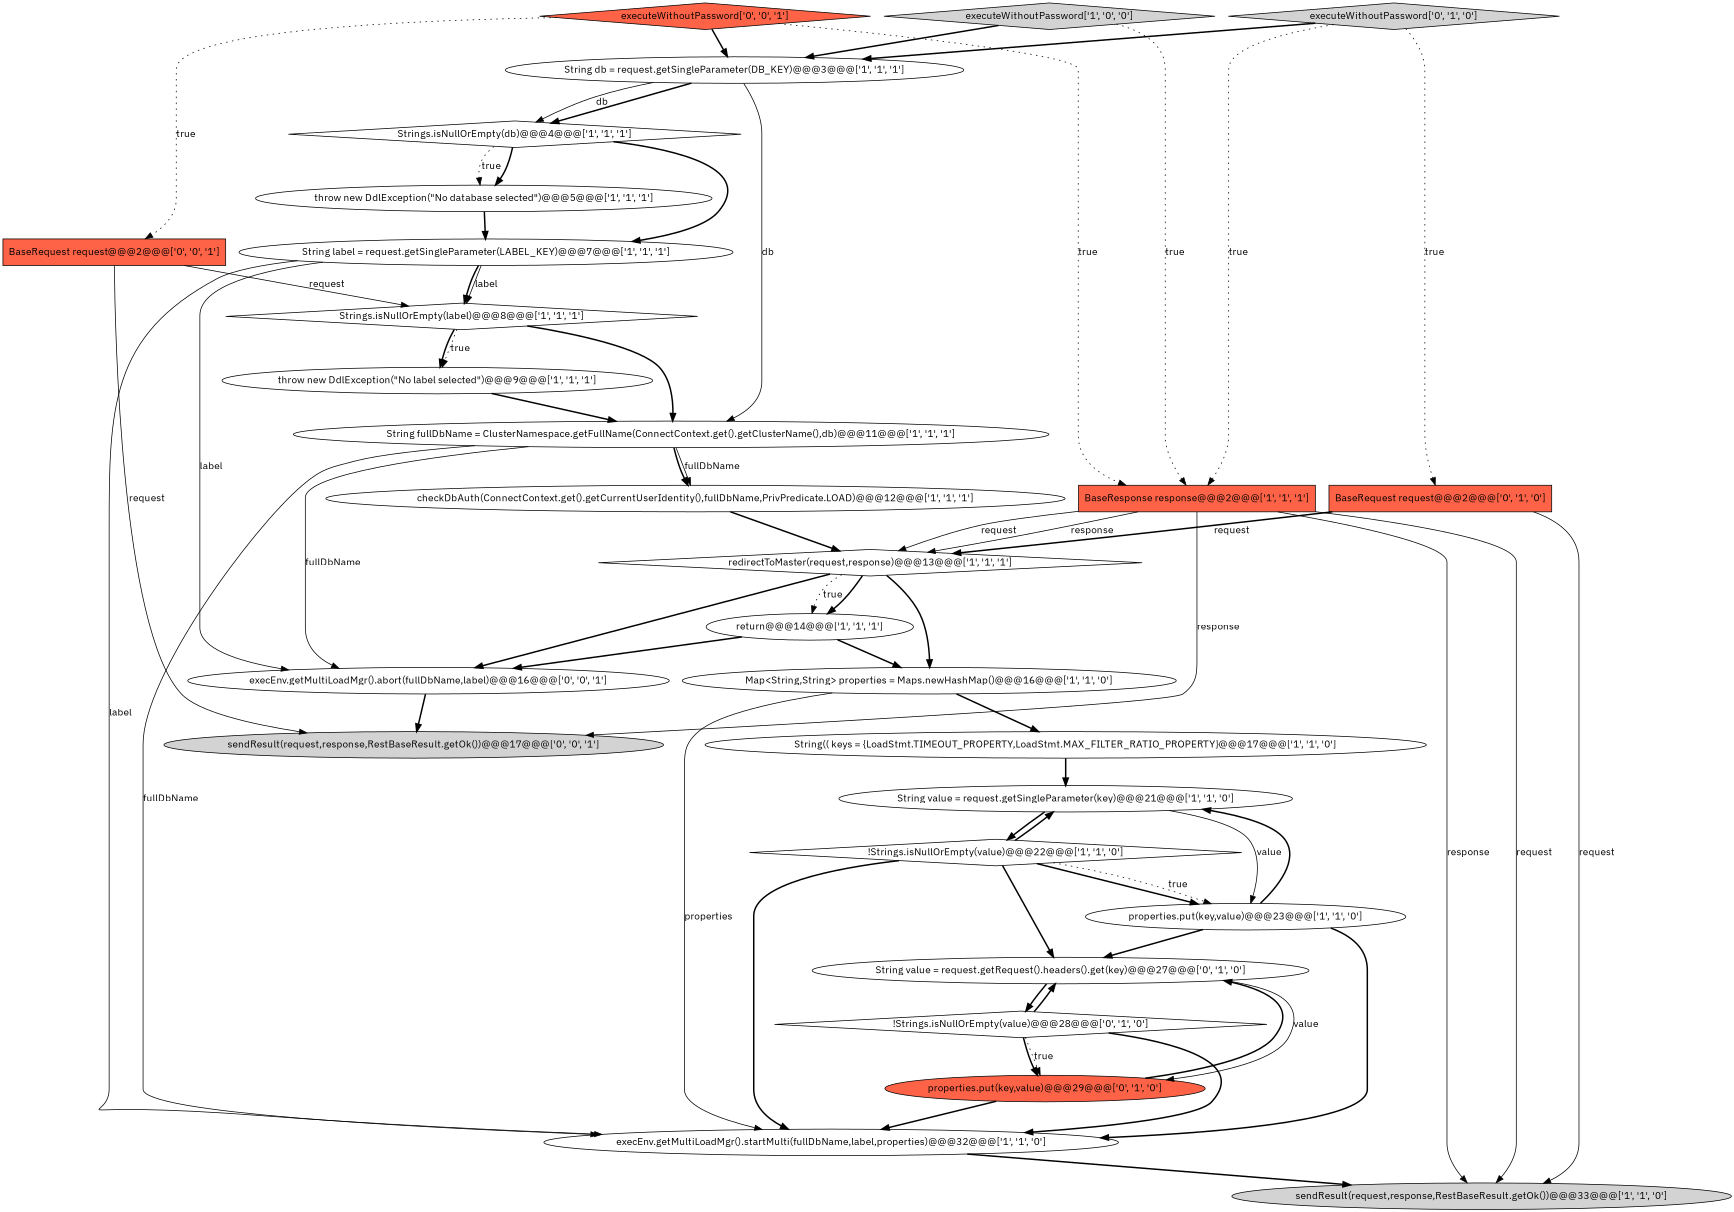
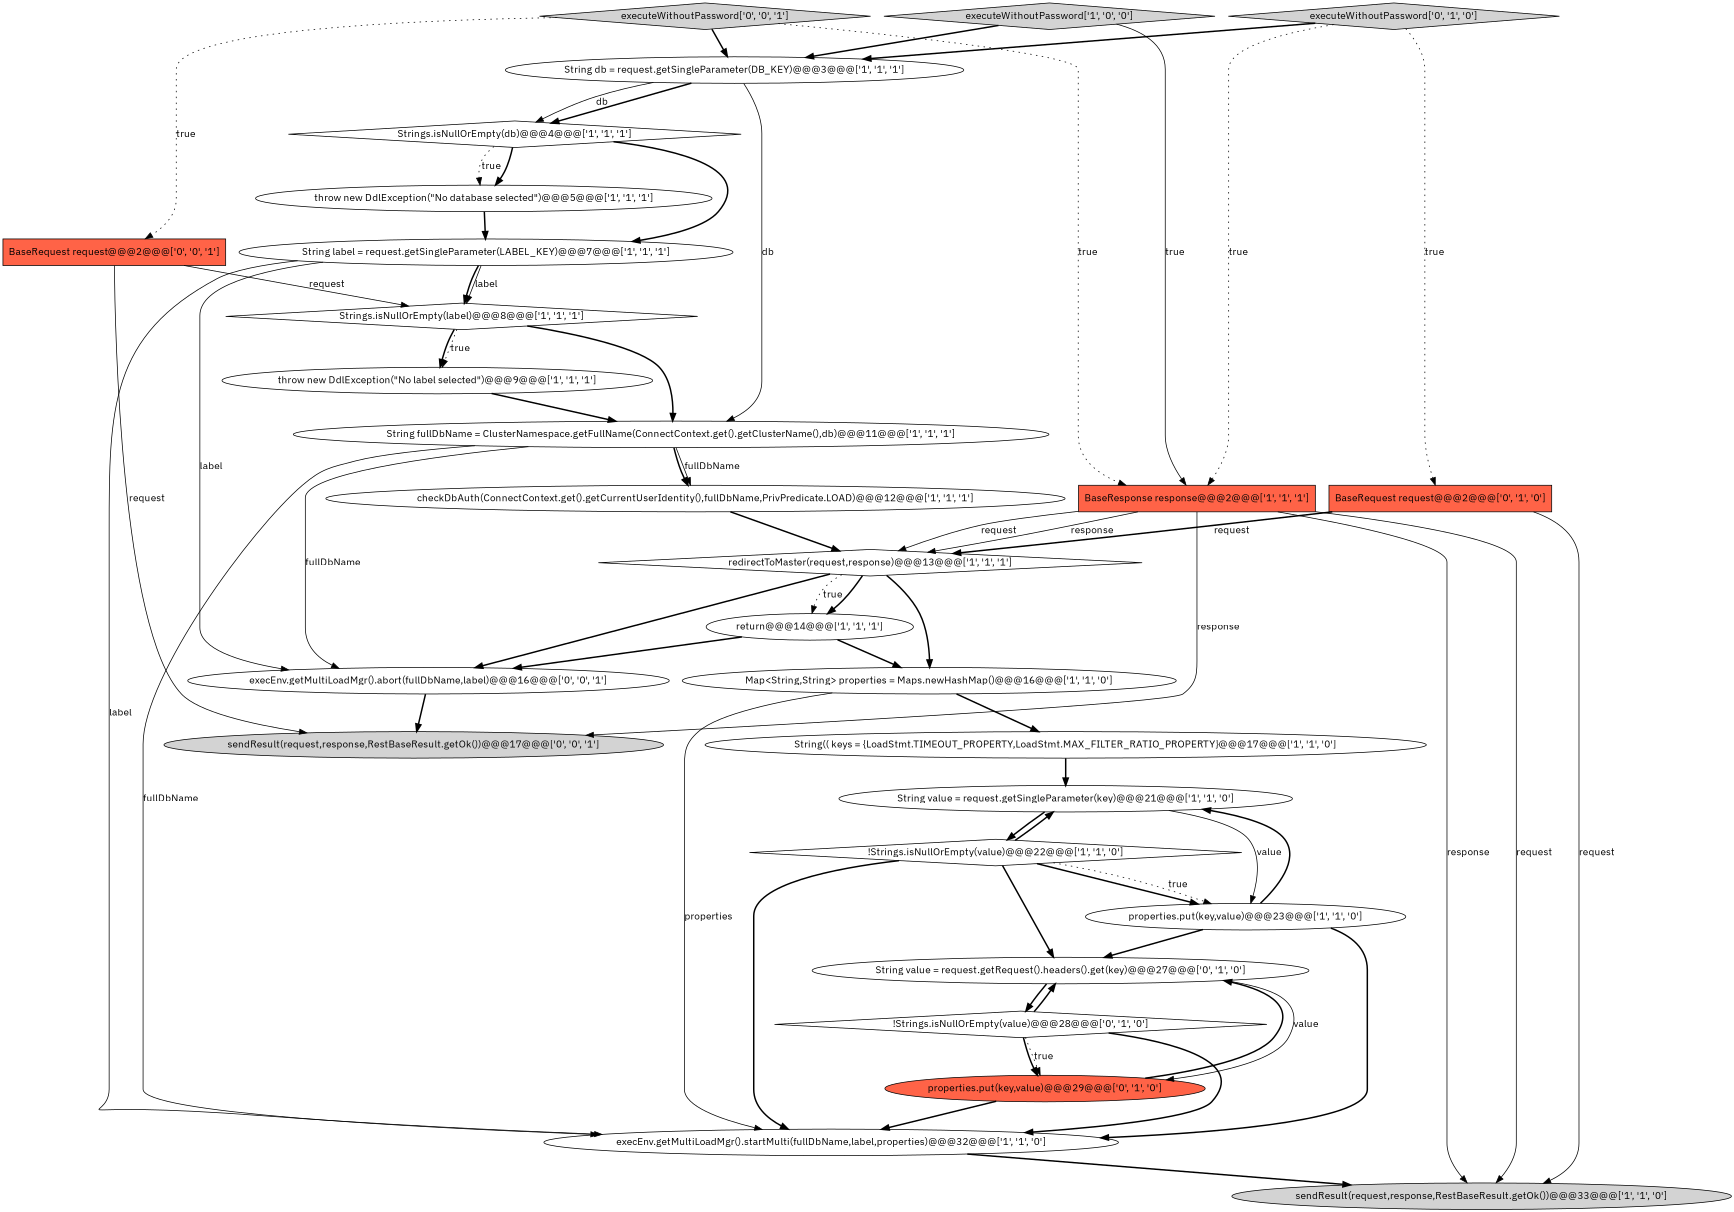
node "executeWithoutPassword['0', '0', '1']": fillcolor tomato -> lightgray
edge "executeWithoutPassword['1', '0', '0']" -> "BaseResponse response@@@2@@@['1', '1', '1']": style dotted -> solid
